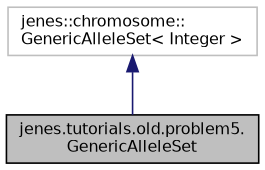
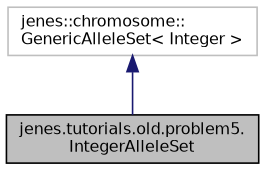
node "jenes.tutorials.old.problem5. GenericAlleleSet": label "jenes.tutorials.old.problem5. GenericAlleleSet" -> "jenes.tutorials.old.problem5. IntegerAlleleSet"
